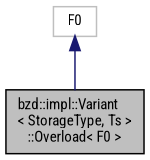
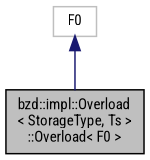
node "bzd::impl::Variant < StorageType, Ts > ::Overload< F0 >": label "bzd::impl::Variant < StorageType, Ts > ::Overload< F0 >" -> "bzd::impl::Overload < StorageType, Ts > ::Overload< F0 >"
